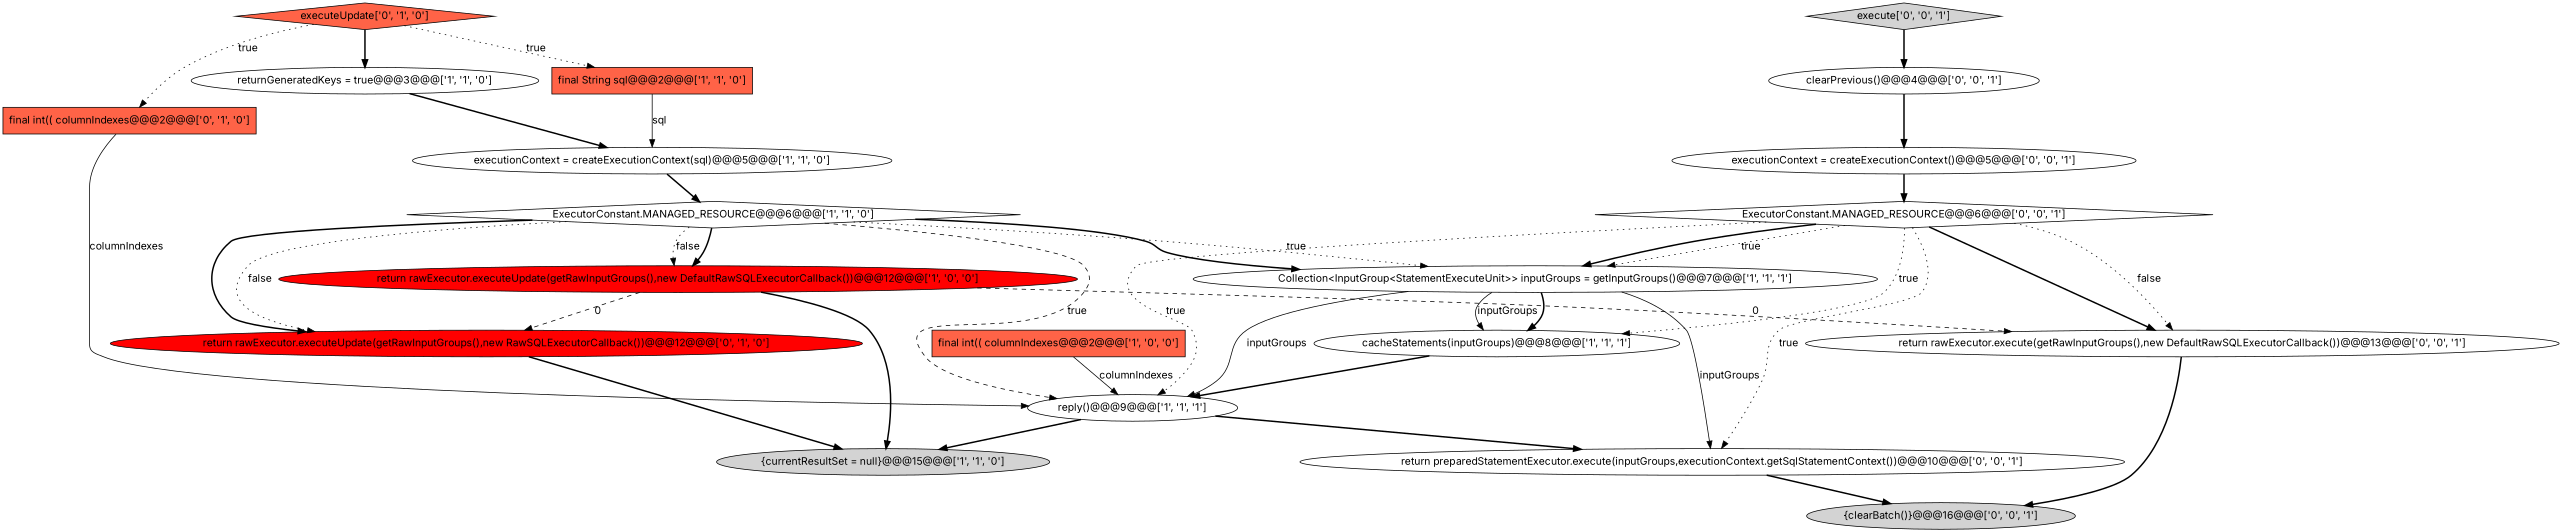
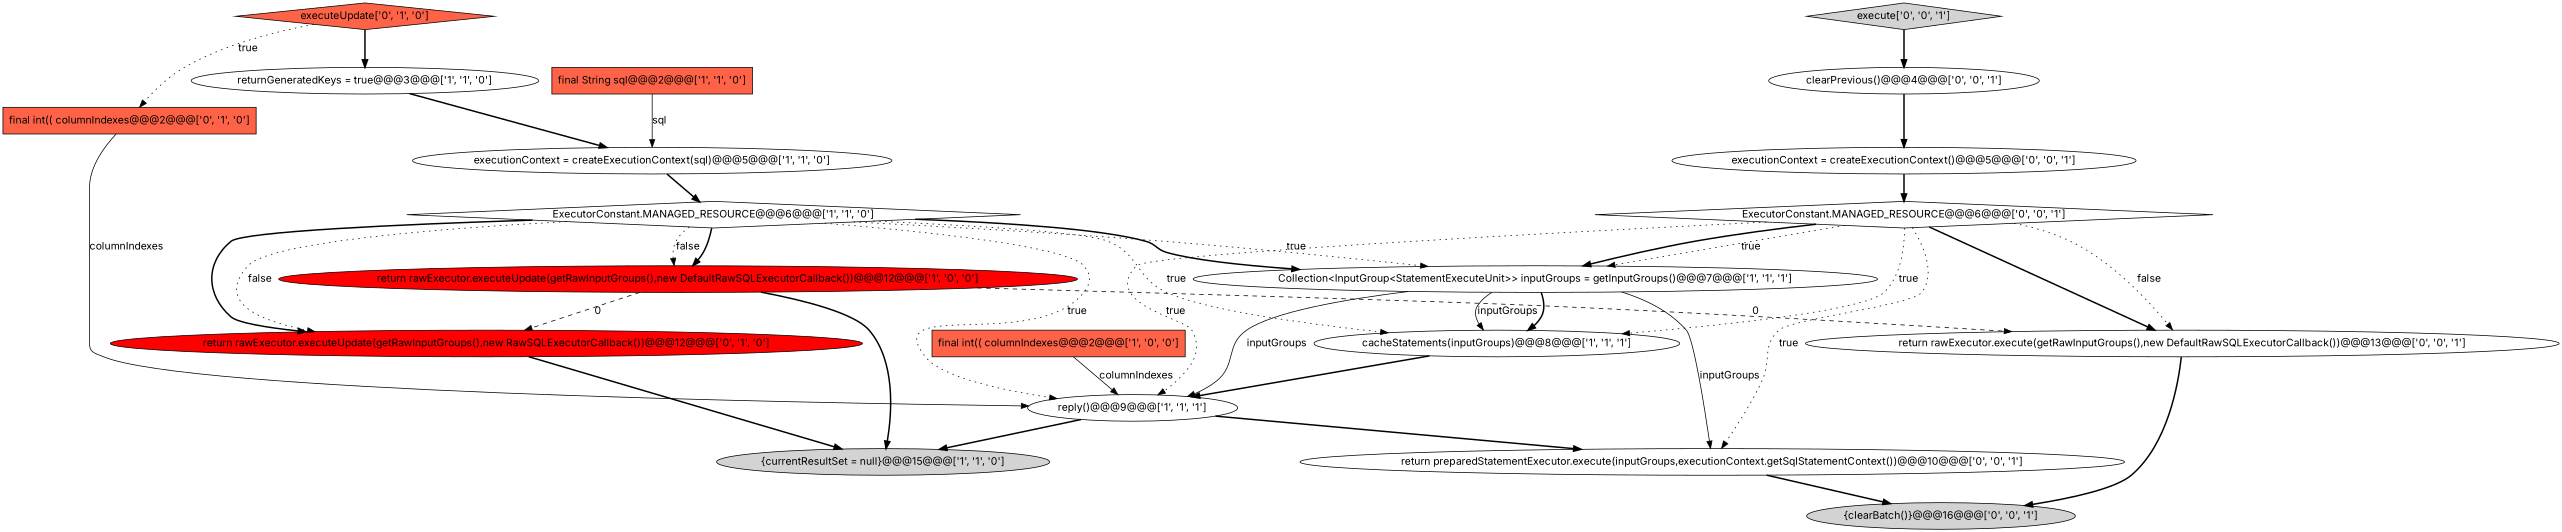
edge "executeUpdate['0', '1', '0']" -> "final String sql@@@2@@@['1', '1', '0']": removed, label "true"
edge "ExecutorConstant.MANAGED_RESOURCE@@@6@@@['1', '1', '0']" -> "cacheStatements(inputGroups)@@@8@@@['1', '1', '1']": added, label "true"
edge "ExecutorConstant.MANAGED_RESOURCE@@@6@@@['1', '1', '0']" -> "reply()@@@9@@@['1', '1', '1']": style dashed -> dotted
